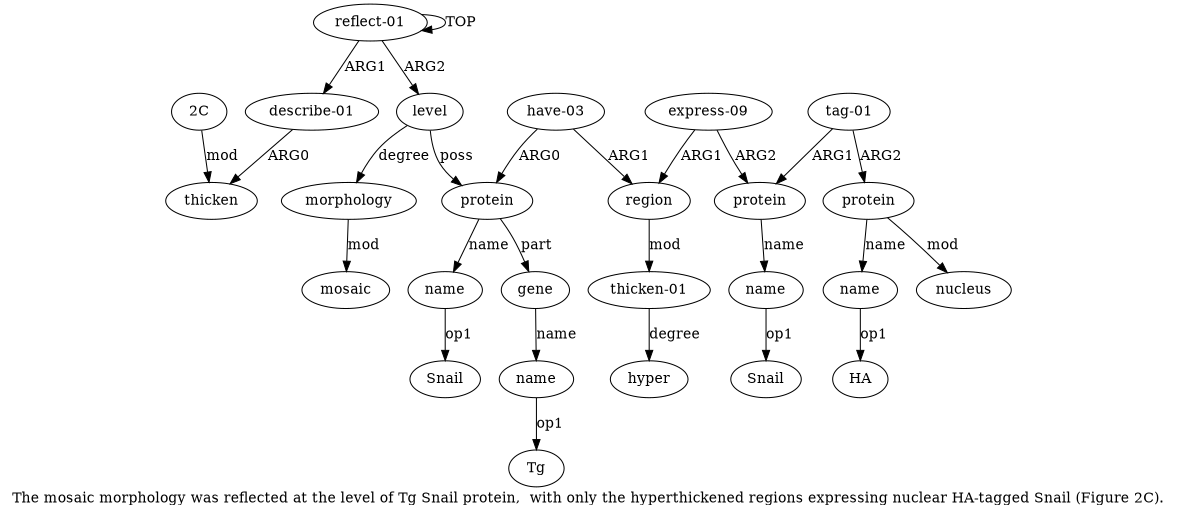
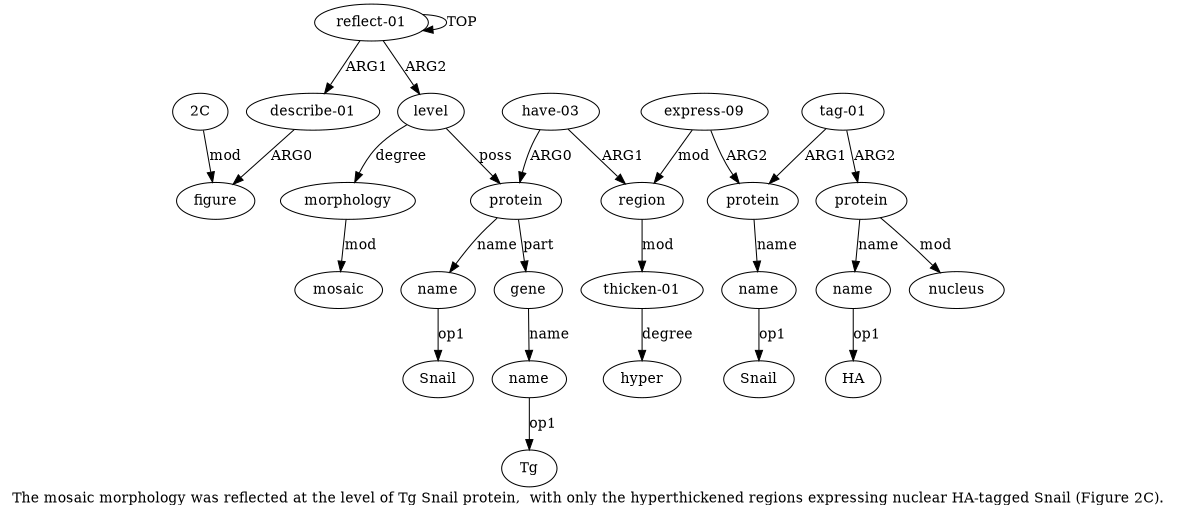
edge "express-09" -> "region": label "ARG1" -> "mod"
node "thicken": label "thicken" -> "figure"
